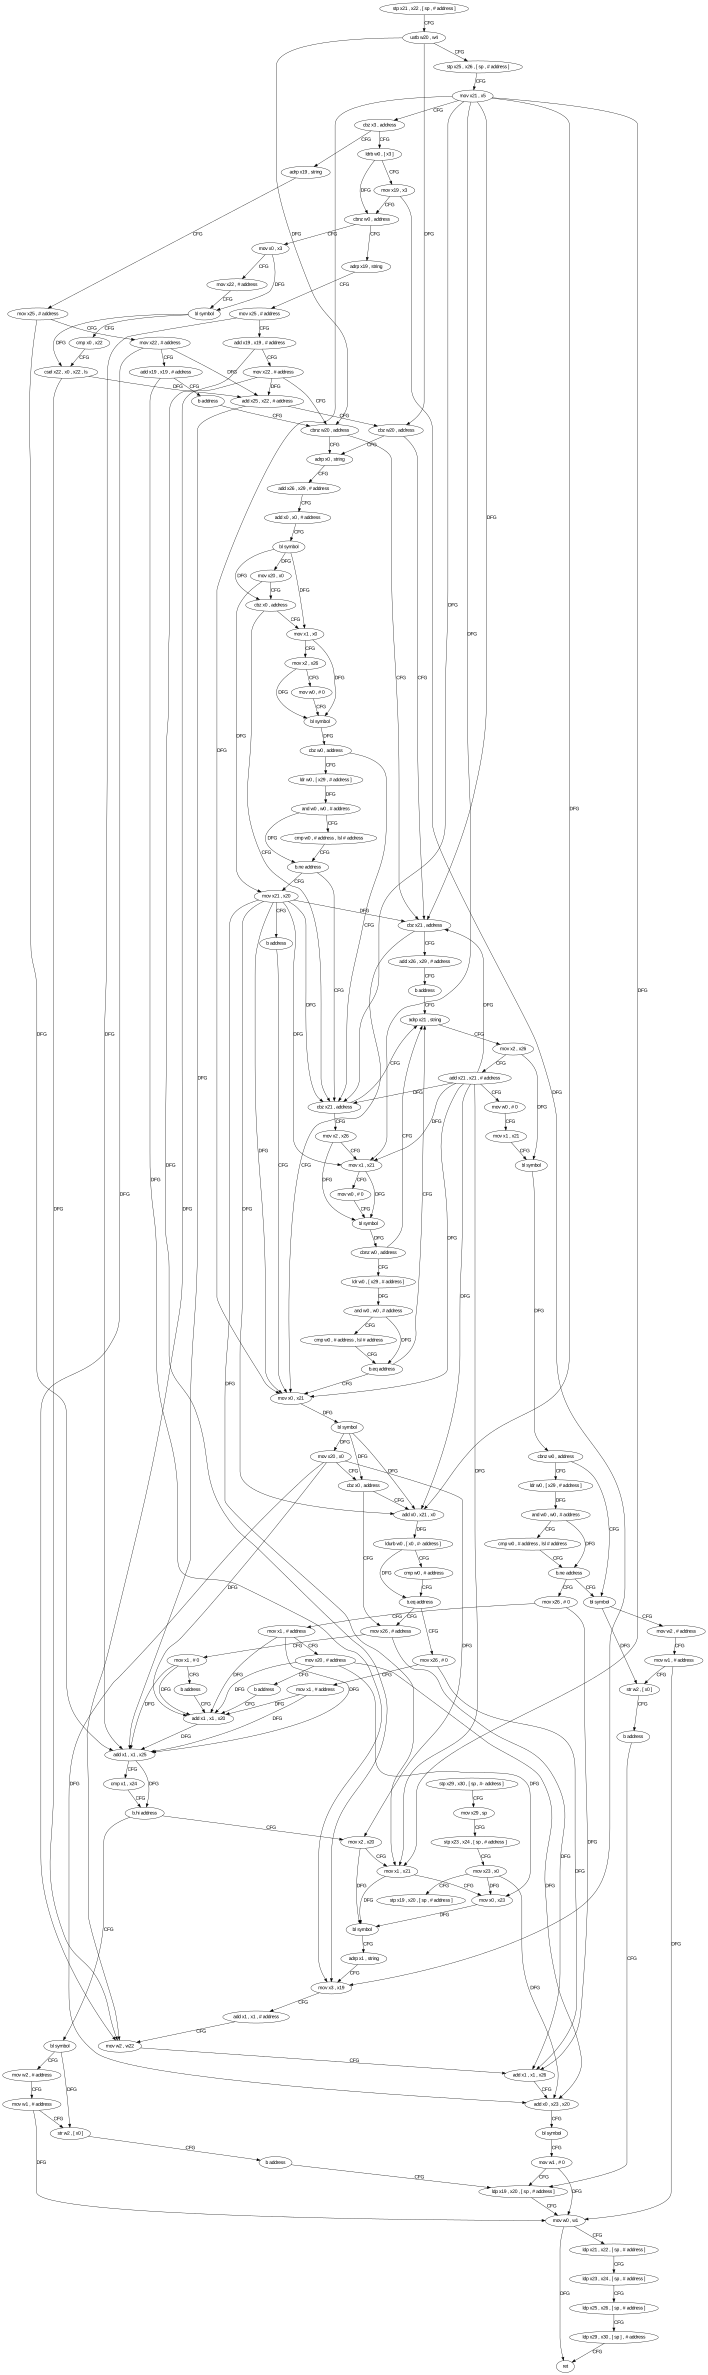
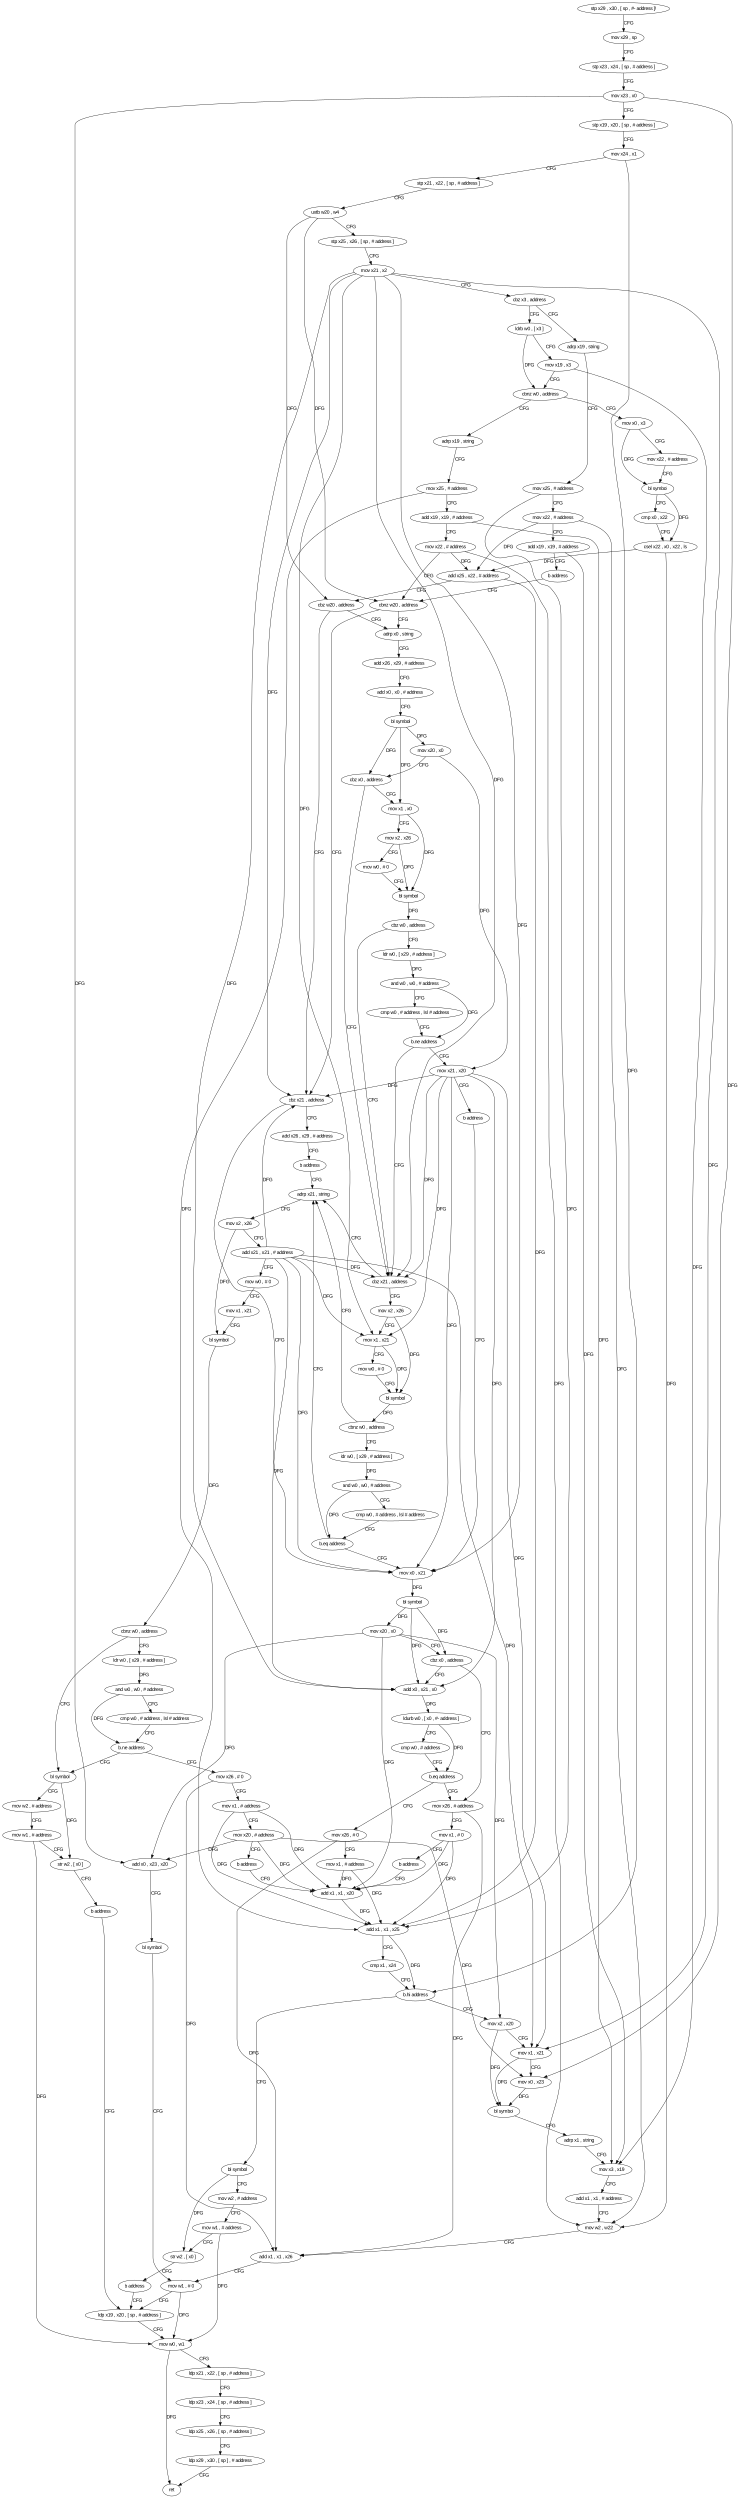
node "mov x21 , x5": label "mov x21 , x5" -> "mov x21 , x2"
node "mov x24 , x1": added
edge "add x1 , x1 , x26" -> "add x0 , x23 , x20": now "add x1 , x1 , x26" -> "mov w1 , # 0"
